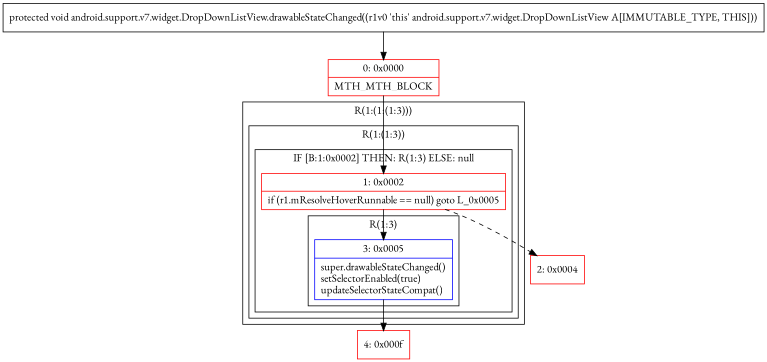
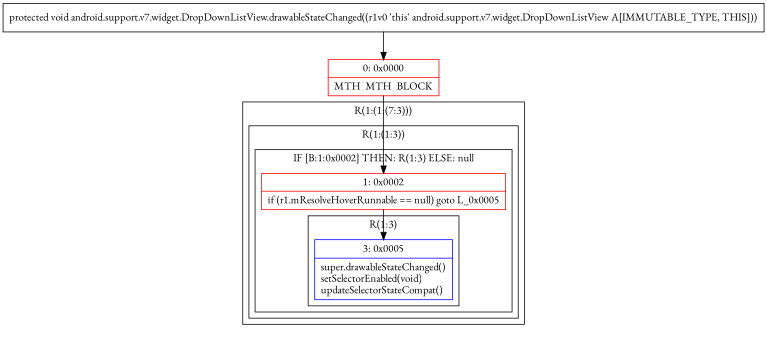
cluster "R(1:(1:(1:3)))": label "R(1:(1:(1:3)))" -> "R(1:(1:(7:3)))"
node "2: 0x0004": removed
node "3: 0x0005": text "setSelectorEnabled(true)" -> "setSelectorEnabled(void)"
node "4: 0x000f": removed
